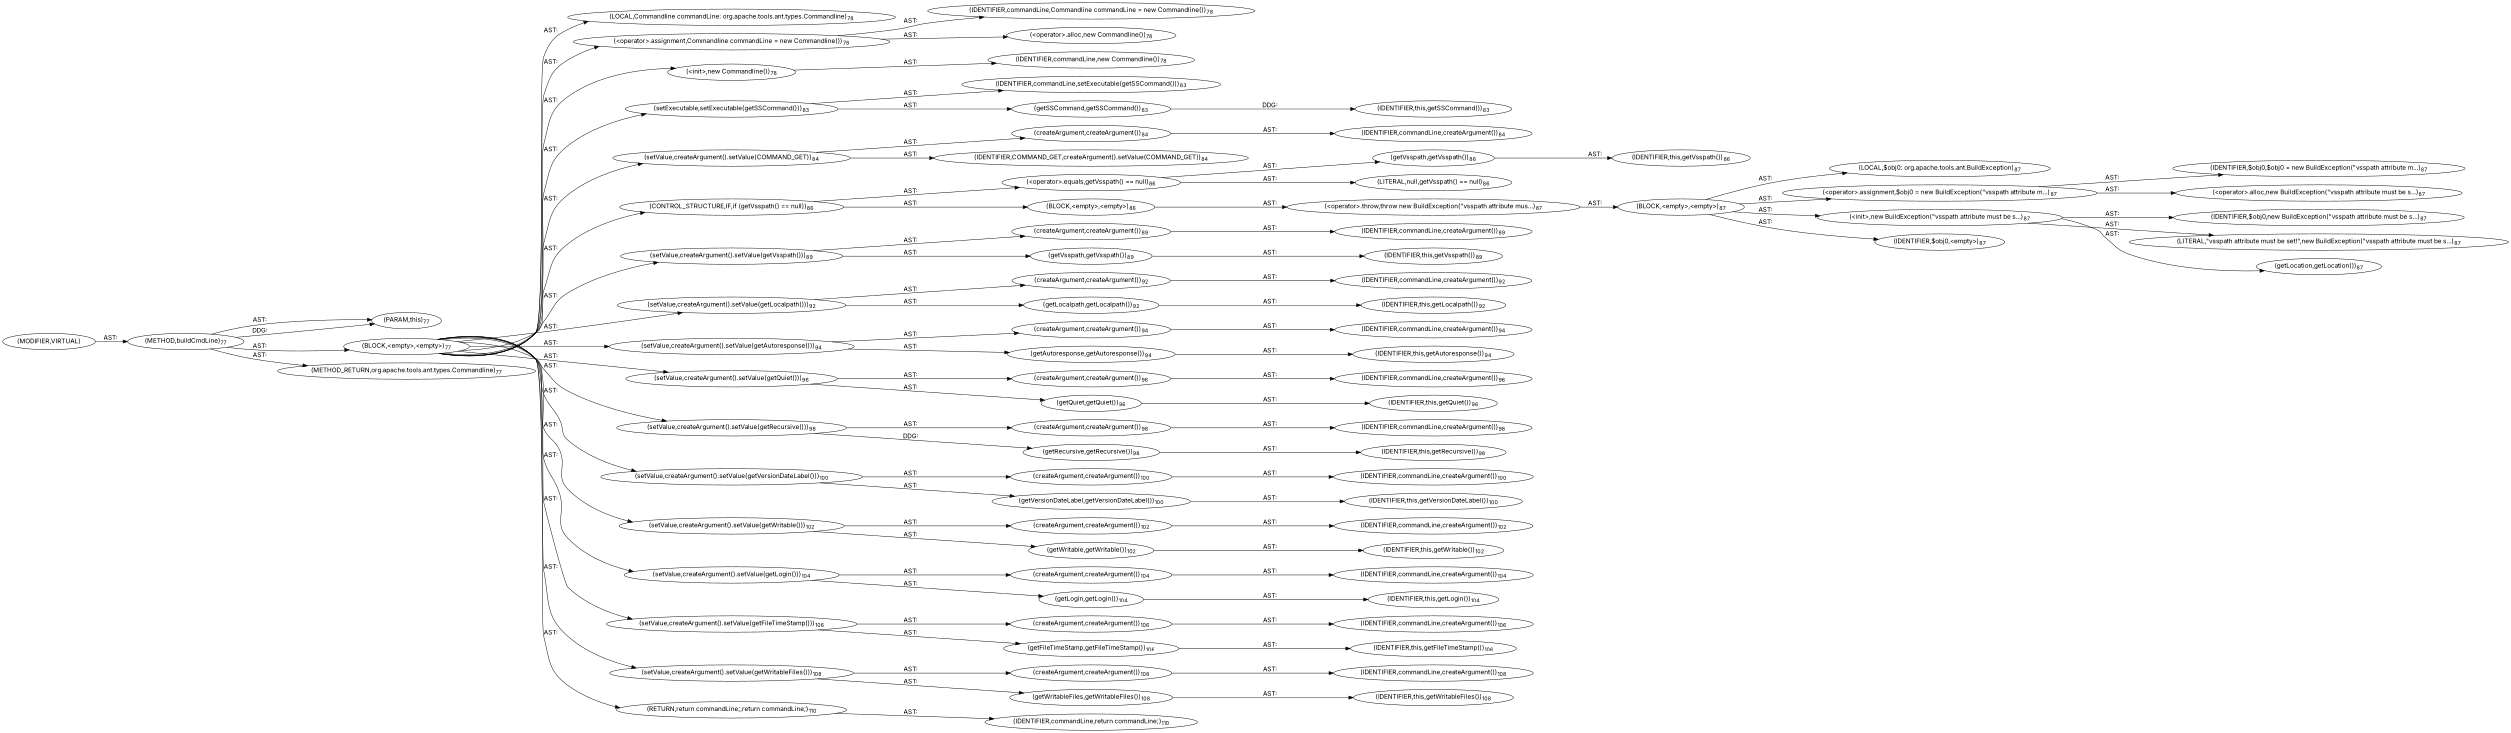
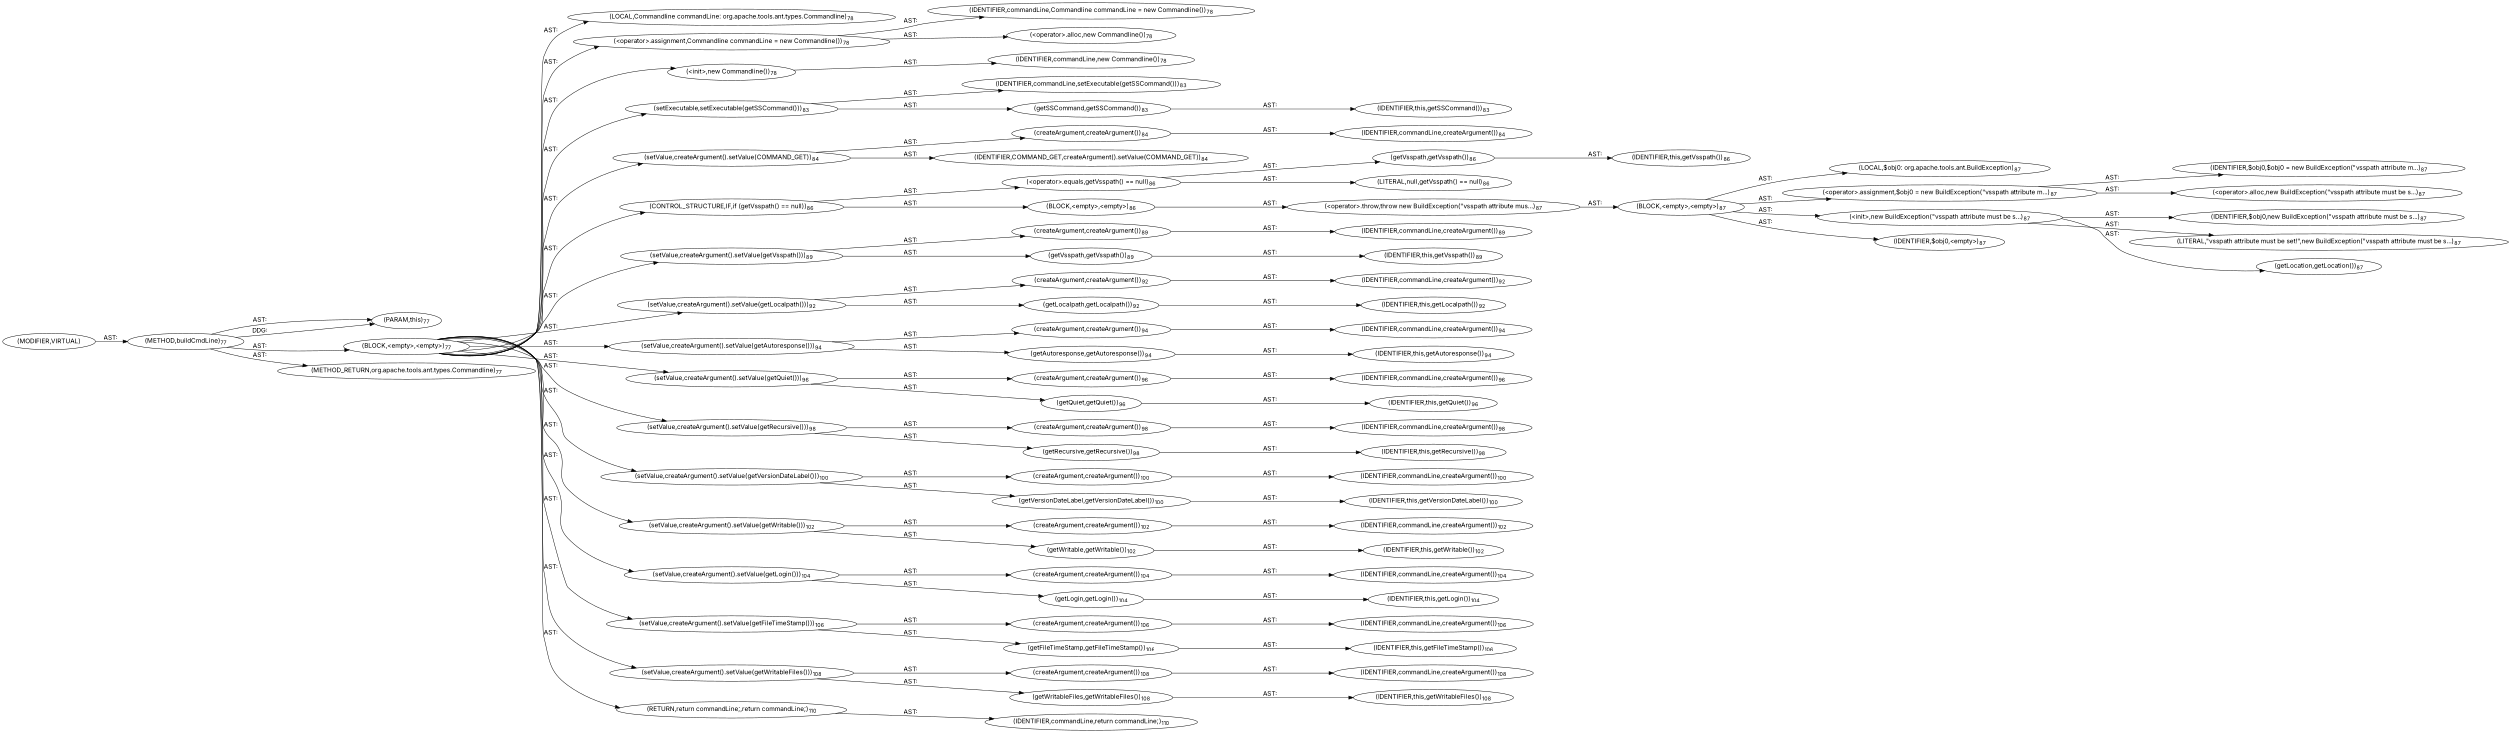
edge "(getSSCommand,getSSCommand())" -> "(IDENTIFIER,this,getSSCommand())": label "DDG: " -> "AST: "
edge "(setValue,createArgument().setValue(getRecursive()))" -> "(getRecursive,getRecursive())": label "DDG: " -> "AST: "
